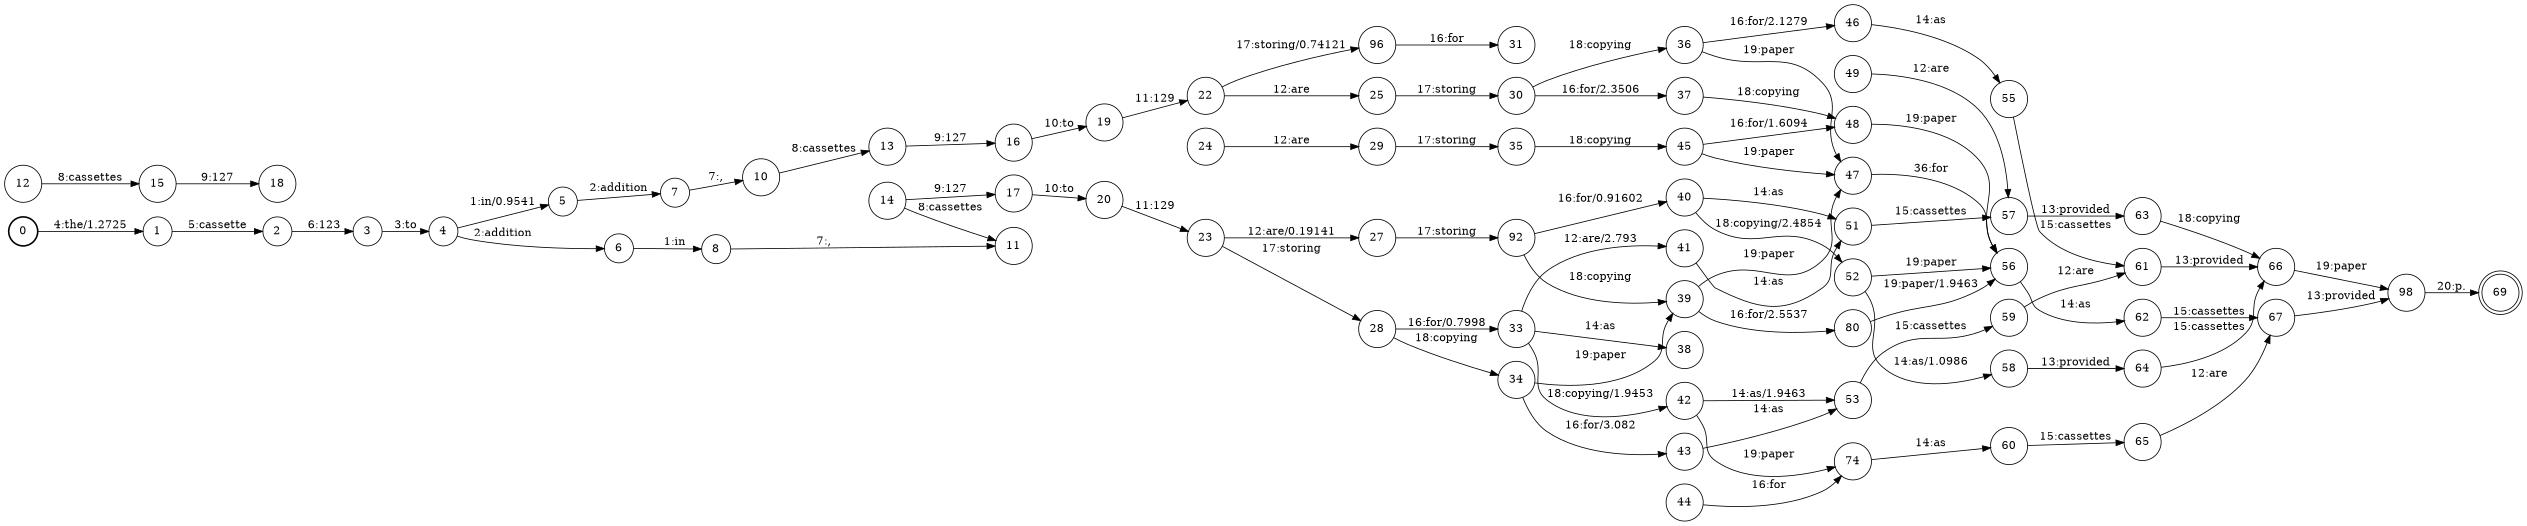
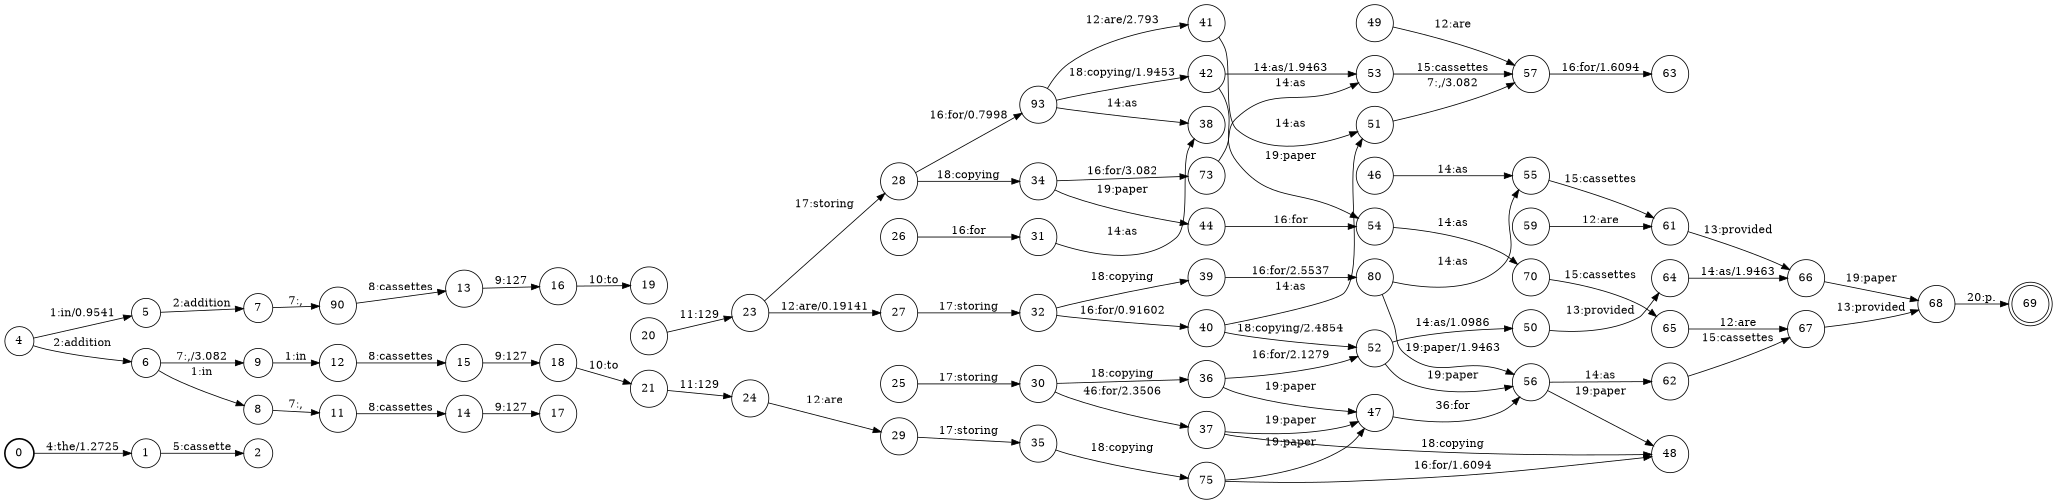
edge "36" -> "46": now "36" -> "52"
node "96": label "96" -> "26"
edge "30" -> "37": label "16:for/2.3506" -> "46:for/2.3506"
node "22": removed
node "45": label "45" -> "75"
edge "48" -> "56": reversed
node "10": label "10" -> "90"
edge "17" -> "20": removed, label "10:to"
edge "57" -> "63": label "13:provided" -> "16:for/1.6094"
edge "51" -> "57": label "15:cassettes" -> "7:,/3.082"
edge "14" -> "11": reversed
node "3": removed
edge "63" -> "66": removed, label "18:copying"
node "92": label "92" -> "32"
edge "31" -> "38": added, label "14:as"
edge "39" -> "47": now "37" -> "47"
edge "80" -> "55": added, label "14:as"
node "98": label "98" -> "68"
edge "64" -> "66": label "15:cassettes" -> "14:as/1.9463"
node "33": label "33" -> "93"
edge "53" -> "59": now "53" -> "57"
node "9": added
node "58": label "58" -> "50"
edge "34" -> "39": now "34" -> "44"
node "21": added
node "60": label "60" -> "70"
node "43": label "43" -> "73"
node "74": label "74" -> "54"
